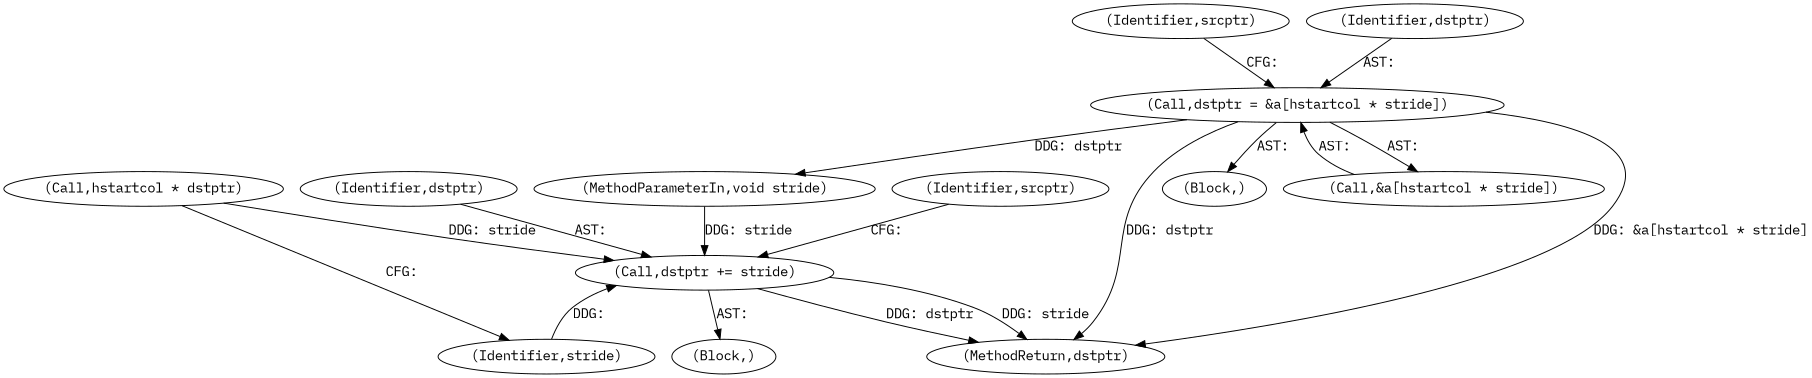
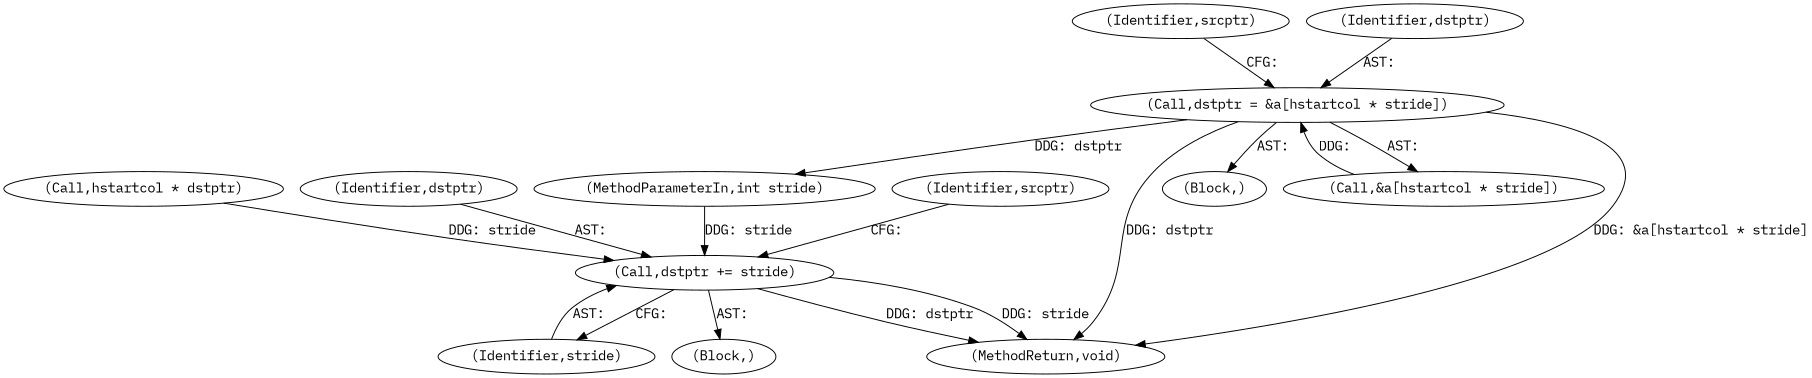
edge "(Call,&a[hstartcol * stride])" -> "(Call,dstptr = &a[hstartcol * stride])": label "AST: " -> "DDG: "
node "(MethodParameterIn,void stride)": label "(MethodParameterIn,void stride)" -> "(MethodParameterIn,int stride)"
edge "(Call,hstartcol * dstptr)" -> "(Identifier,stride)": now "(Call,dstptr += stride)" -> "(Identifier,stride)"
edge "(Identifier,stride)" -> "(Call,dstptr += stride)": label "DDG: " -> "AST: "
node "(MethodReturn,dstptr)": label "(MethodReturn,dstptr)" -> "(MethodReturn,void)"
